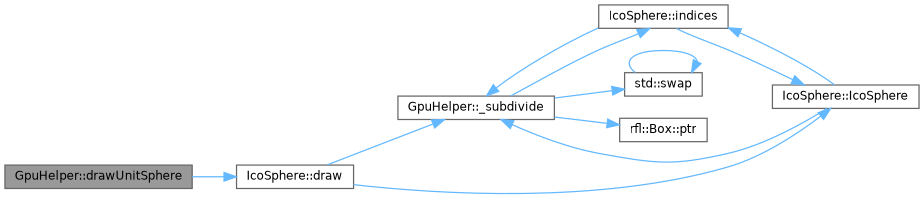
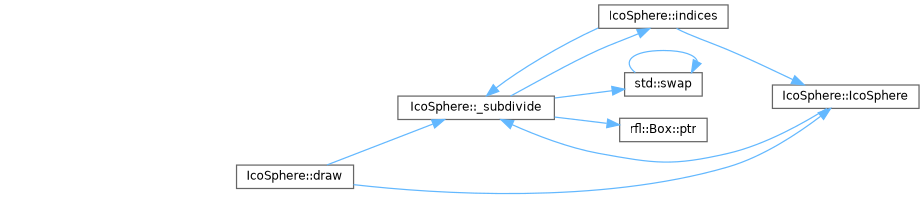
edge "IcoSphere::IcoSphere" -> "IcoSphere::indices": removed
node "GpuHelper::_subdivide": label "GpuHelper::_subdivide" -> "IcoSphere::_subdivide"
node "GpuHelper::drawUnitSphere": removed
